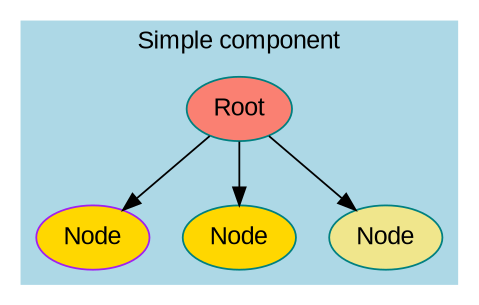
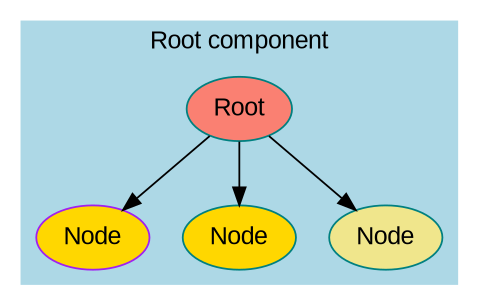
cluster "Simple component": label "Simple component" -> "Root component"
